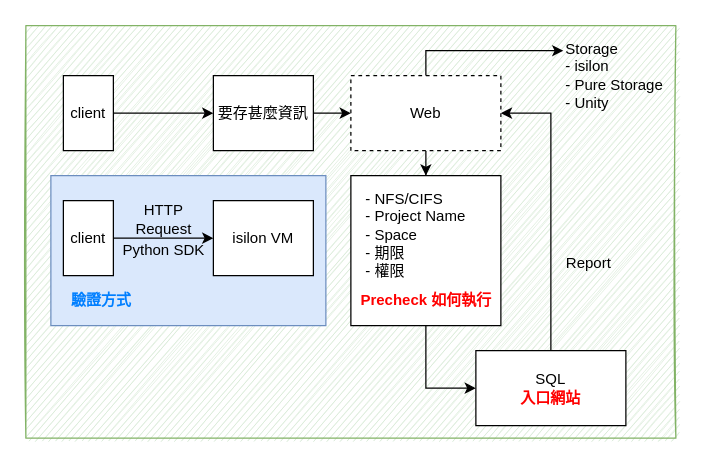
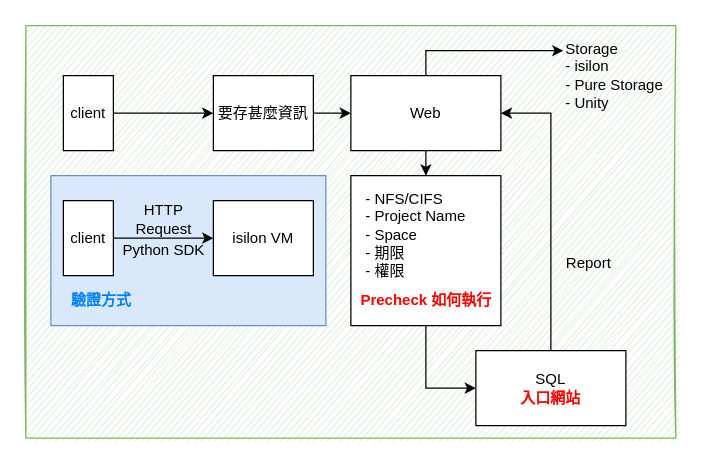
node "Web": style dashed -> solid
